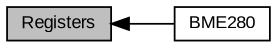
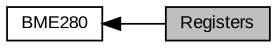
edge "BME280" -> "Registers": reversed
